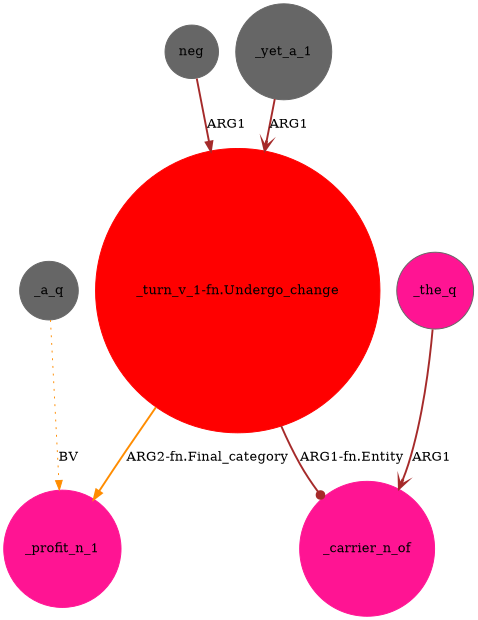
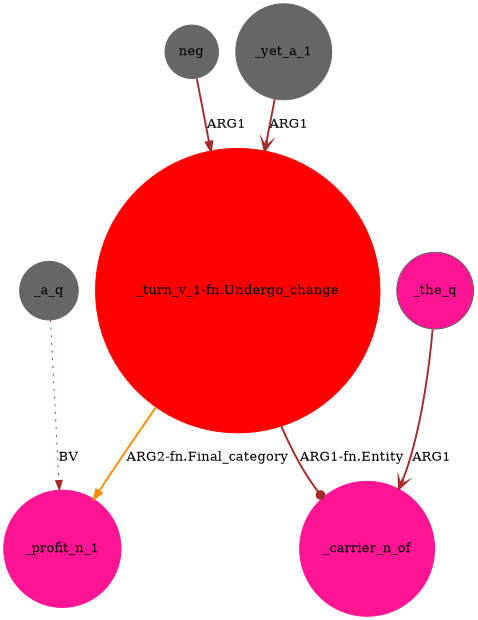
edge "_a_q" -> "_profit_n_1": color darkorange -> brown
